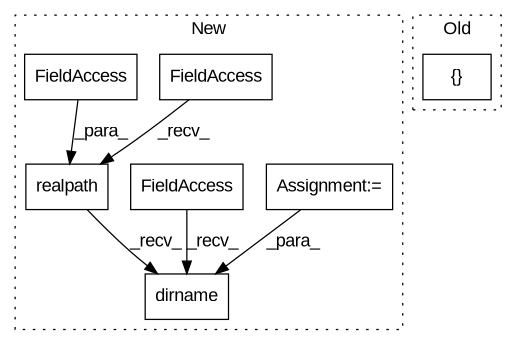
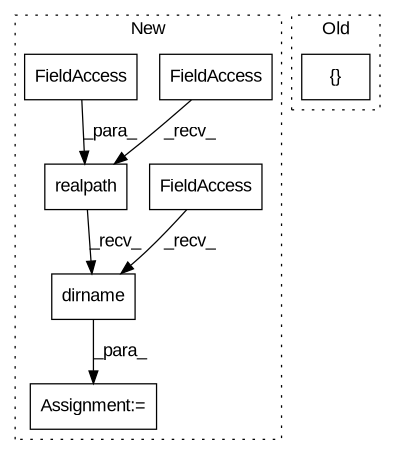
edge "Assignment:=" -> "dirname": reversed
